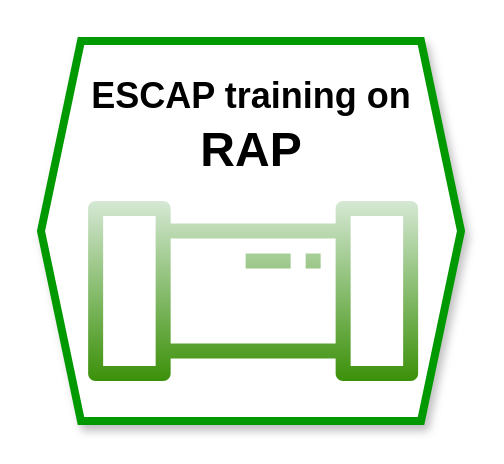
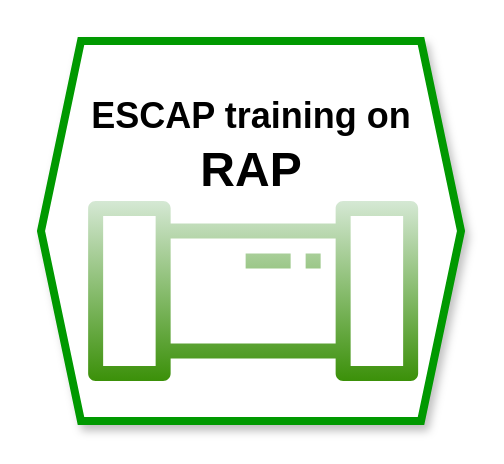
node "ESCAP training on RAP": moved (251, 121) -> (251, 141)
